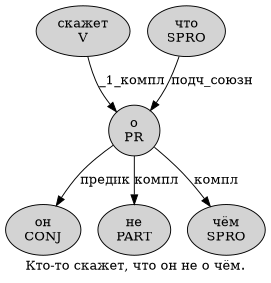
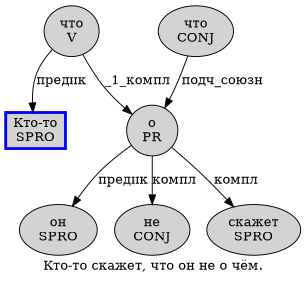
node "скажет V": label "скажет V" -> "что V"
node "что SPRO": label "что SPRO" -> "что CONJ"
node "Кто-то SPRO": added
node "он CONJ": label "он CONJ" -> "он SPRO"
node "не PART": label "не PART" -> "не CONJ"
node "чём SPRO": label "чём SPRO" -> "скажет SPRO"
